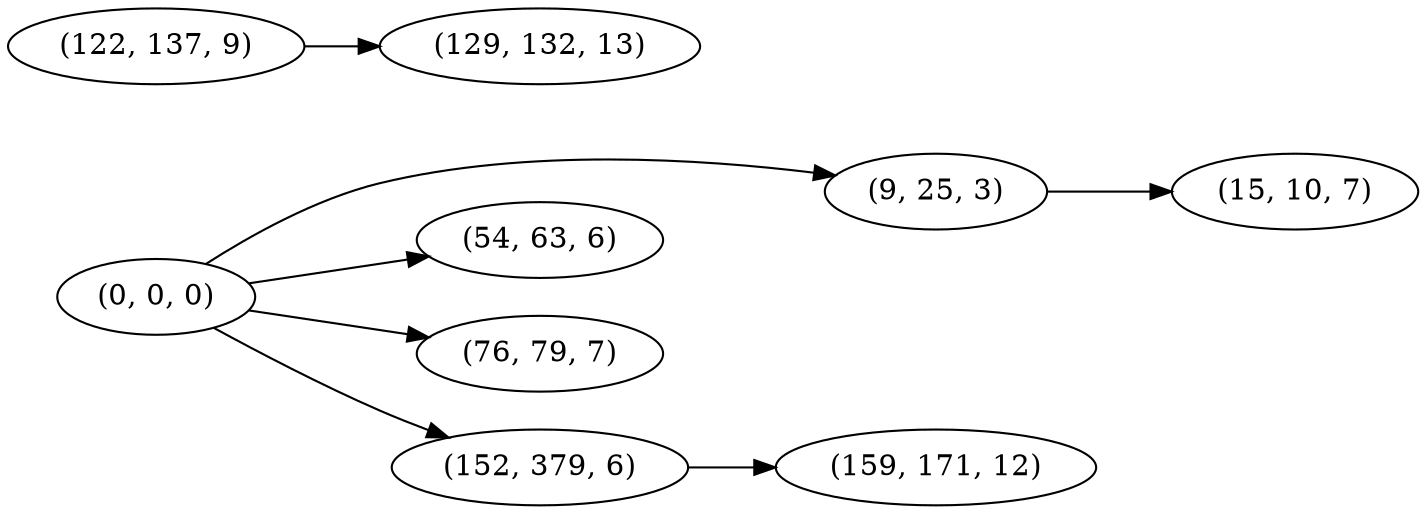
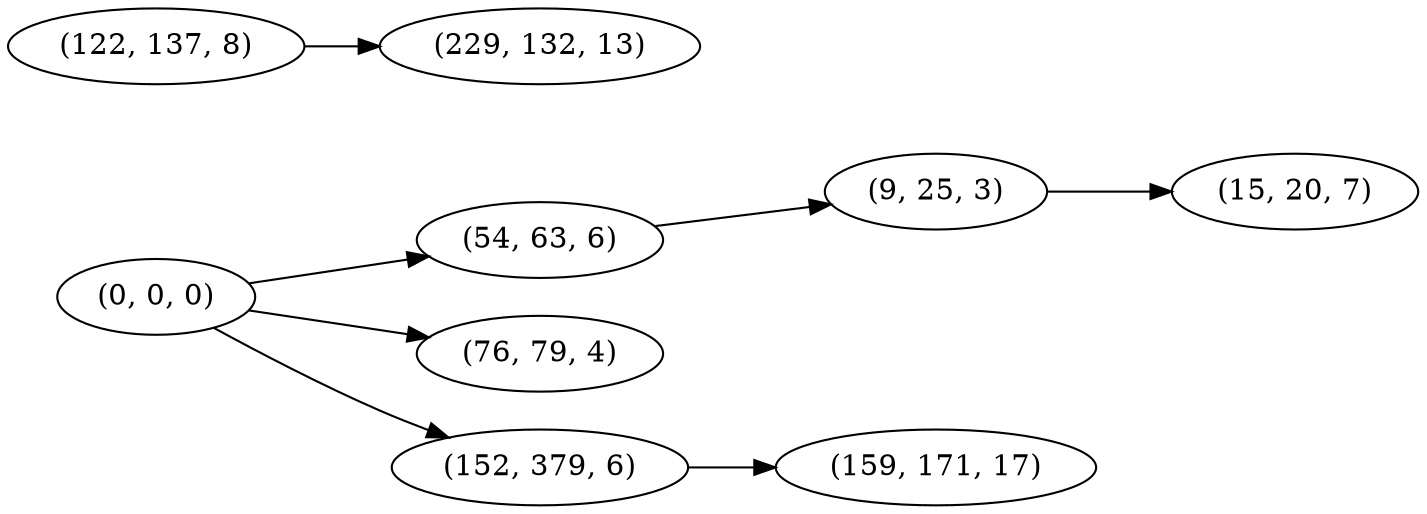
node "(122, 137, 9)": label "(122, 137, 9)" -> "(122, 137, 8)"
node "(129, 132, 13)": label "(129, 132, 13)" -> "(229, 132, 13)"
edge "(0, 0, 0)" -> "(9, 25, 3)": now "(54, 63, 6)" -> "(9, 25, 3)"
node "(15, 10, 7)": label "(15, 10, 7)" -> "(15, 20, 7)"
node "(76, 79, 7)": label "(76, 79, 7)" -> "(76, 79, 4)"
node "(159, 171, 12)": label "(159, 171, 12)" -> "(159, 171, 17)"
